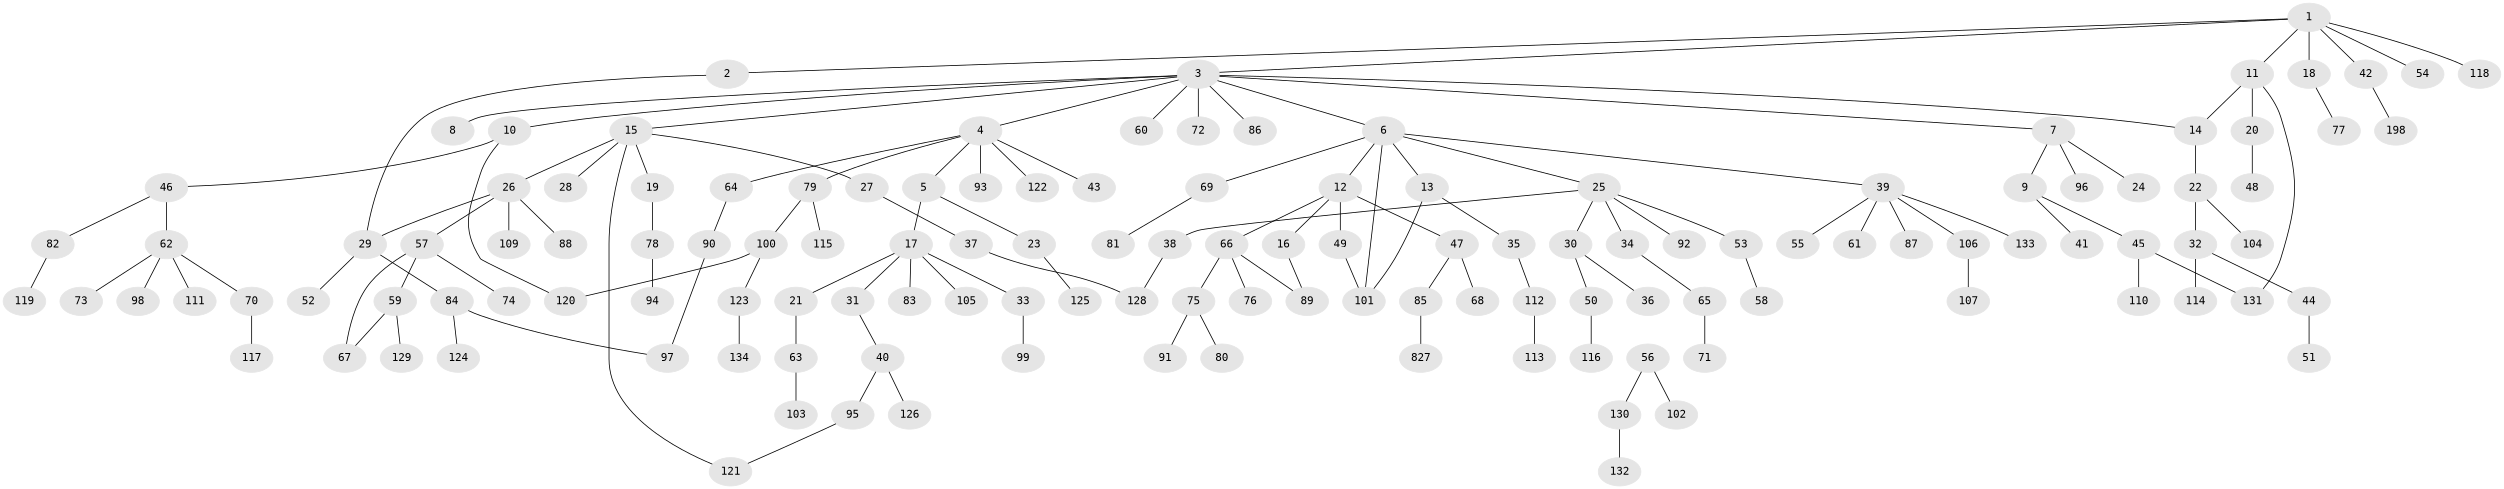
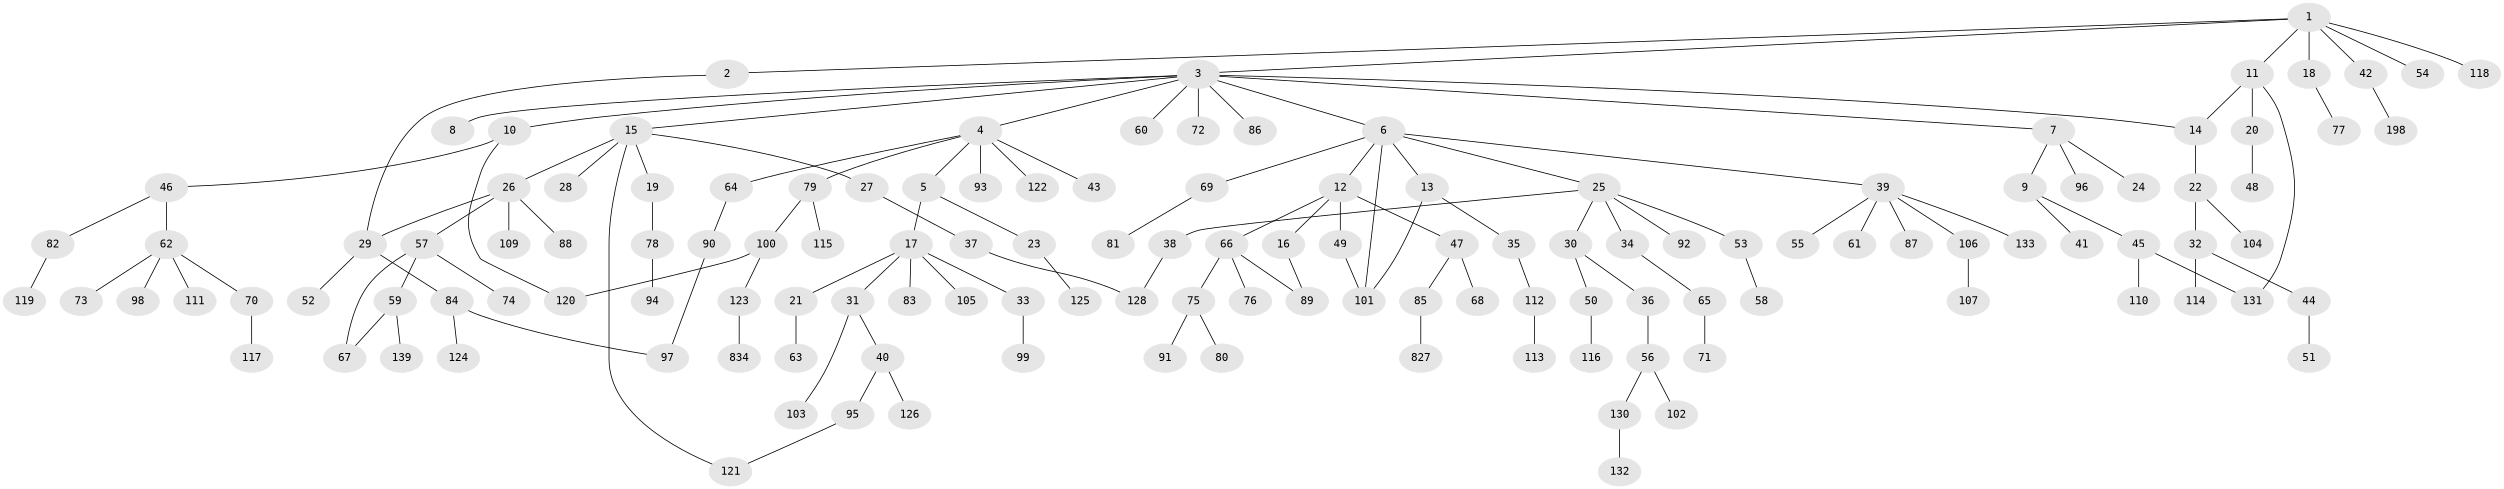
edge "36" -- "56": added
node "129": label "129" -> "139"
node "134": label "134" -> "834"
edge "63" -- "103": now "31" -- "103"
